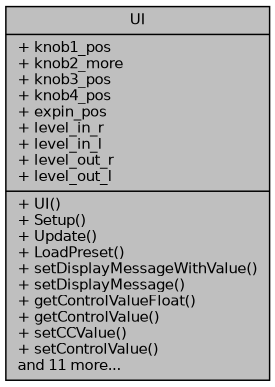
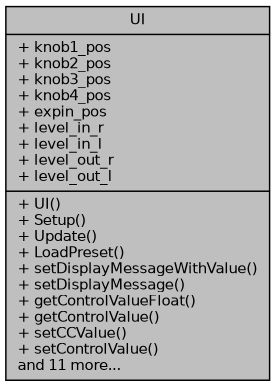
node "UI": text "+ knob2_more" -> "+ knob2_pos"
